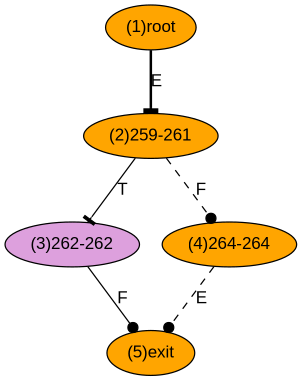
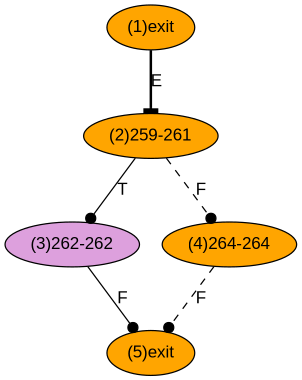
node "(1)root": label "(1)root" -> "(1)exit"
edge "(2)259-261" -> "(3)262-262": arrowhead tee -> dot
edge "(4)264-264" -> "(5)exit": label "E" -> "F"
